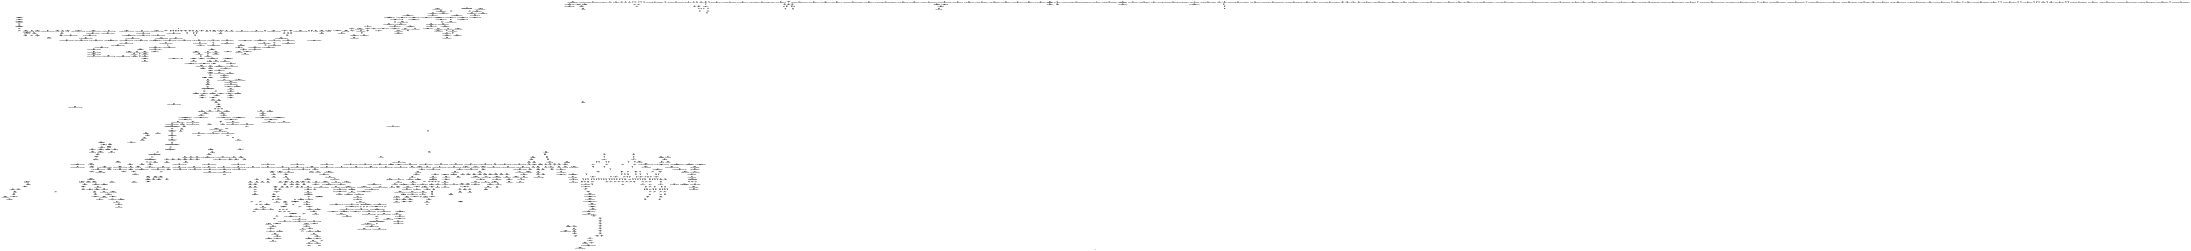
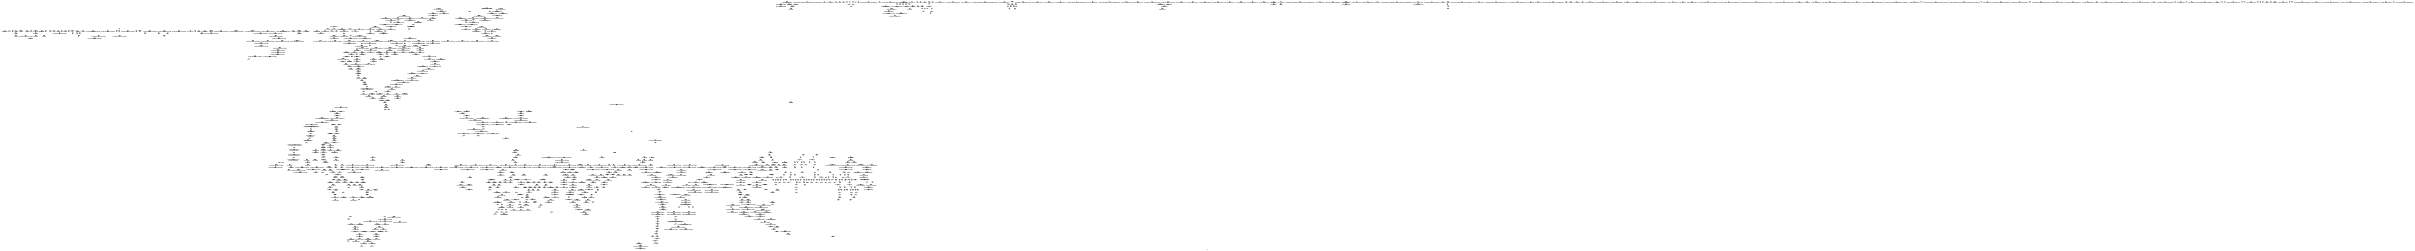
node "NodeID: 2013": removed
node "NodeID: 324": removed
